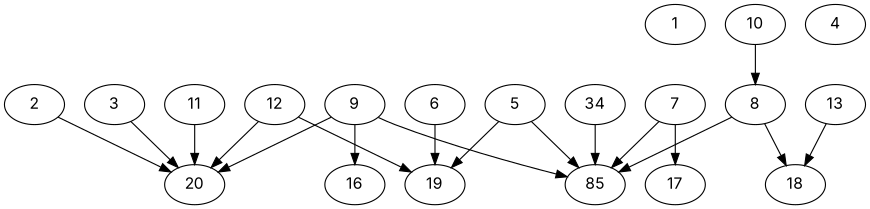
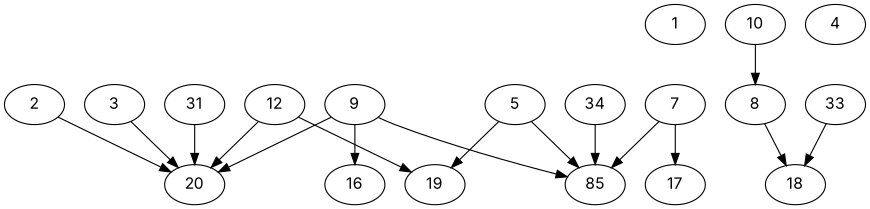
node "11": label "11" -> "31"
node "6": removed
node "13": label "13" -> "33"
edge "8" -> "85": removed
